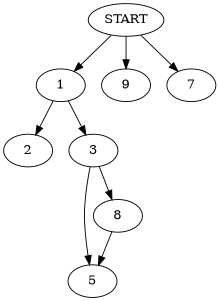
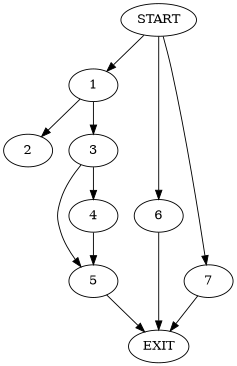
node "9": label "9" -> "6"
node "8": label "8" -> "4"
node "EXIT": added
